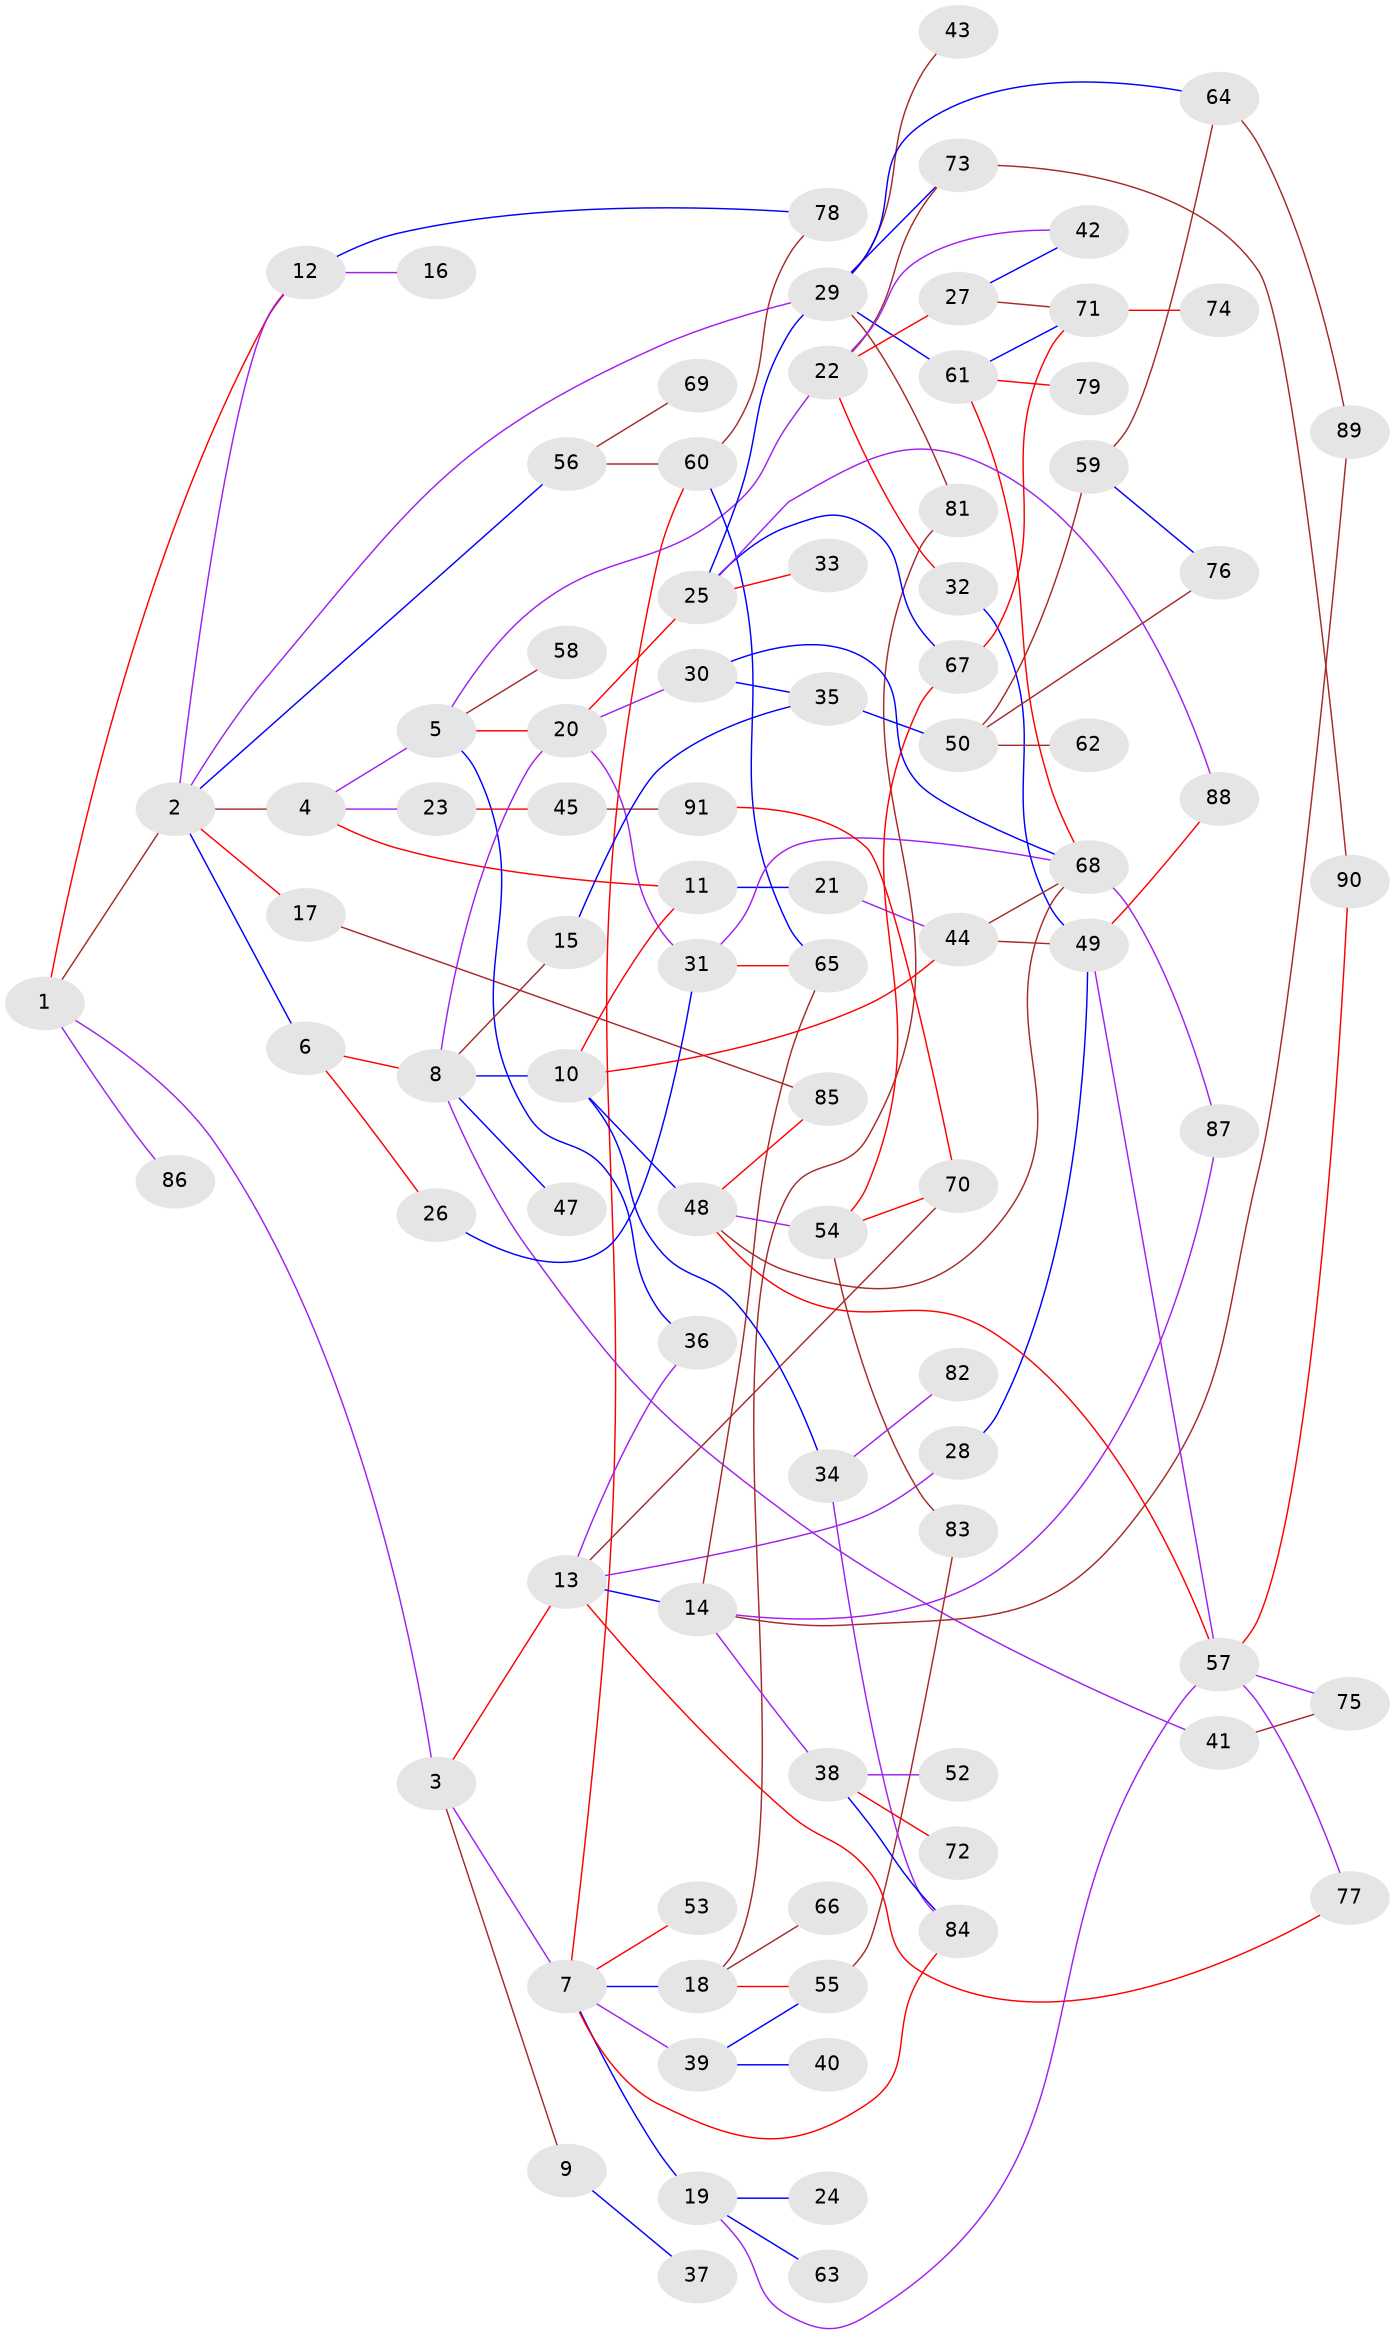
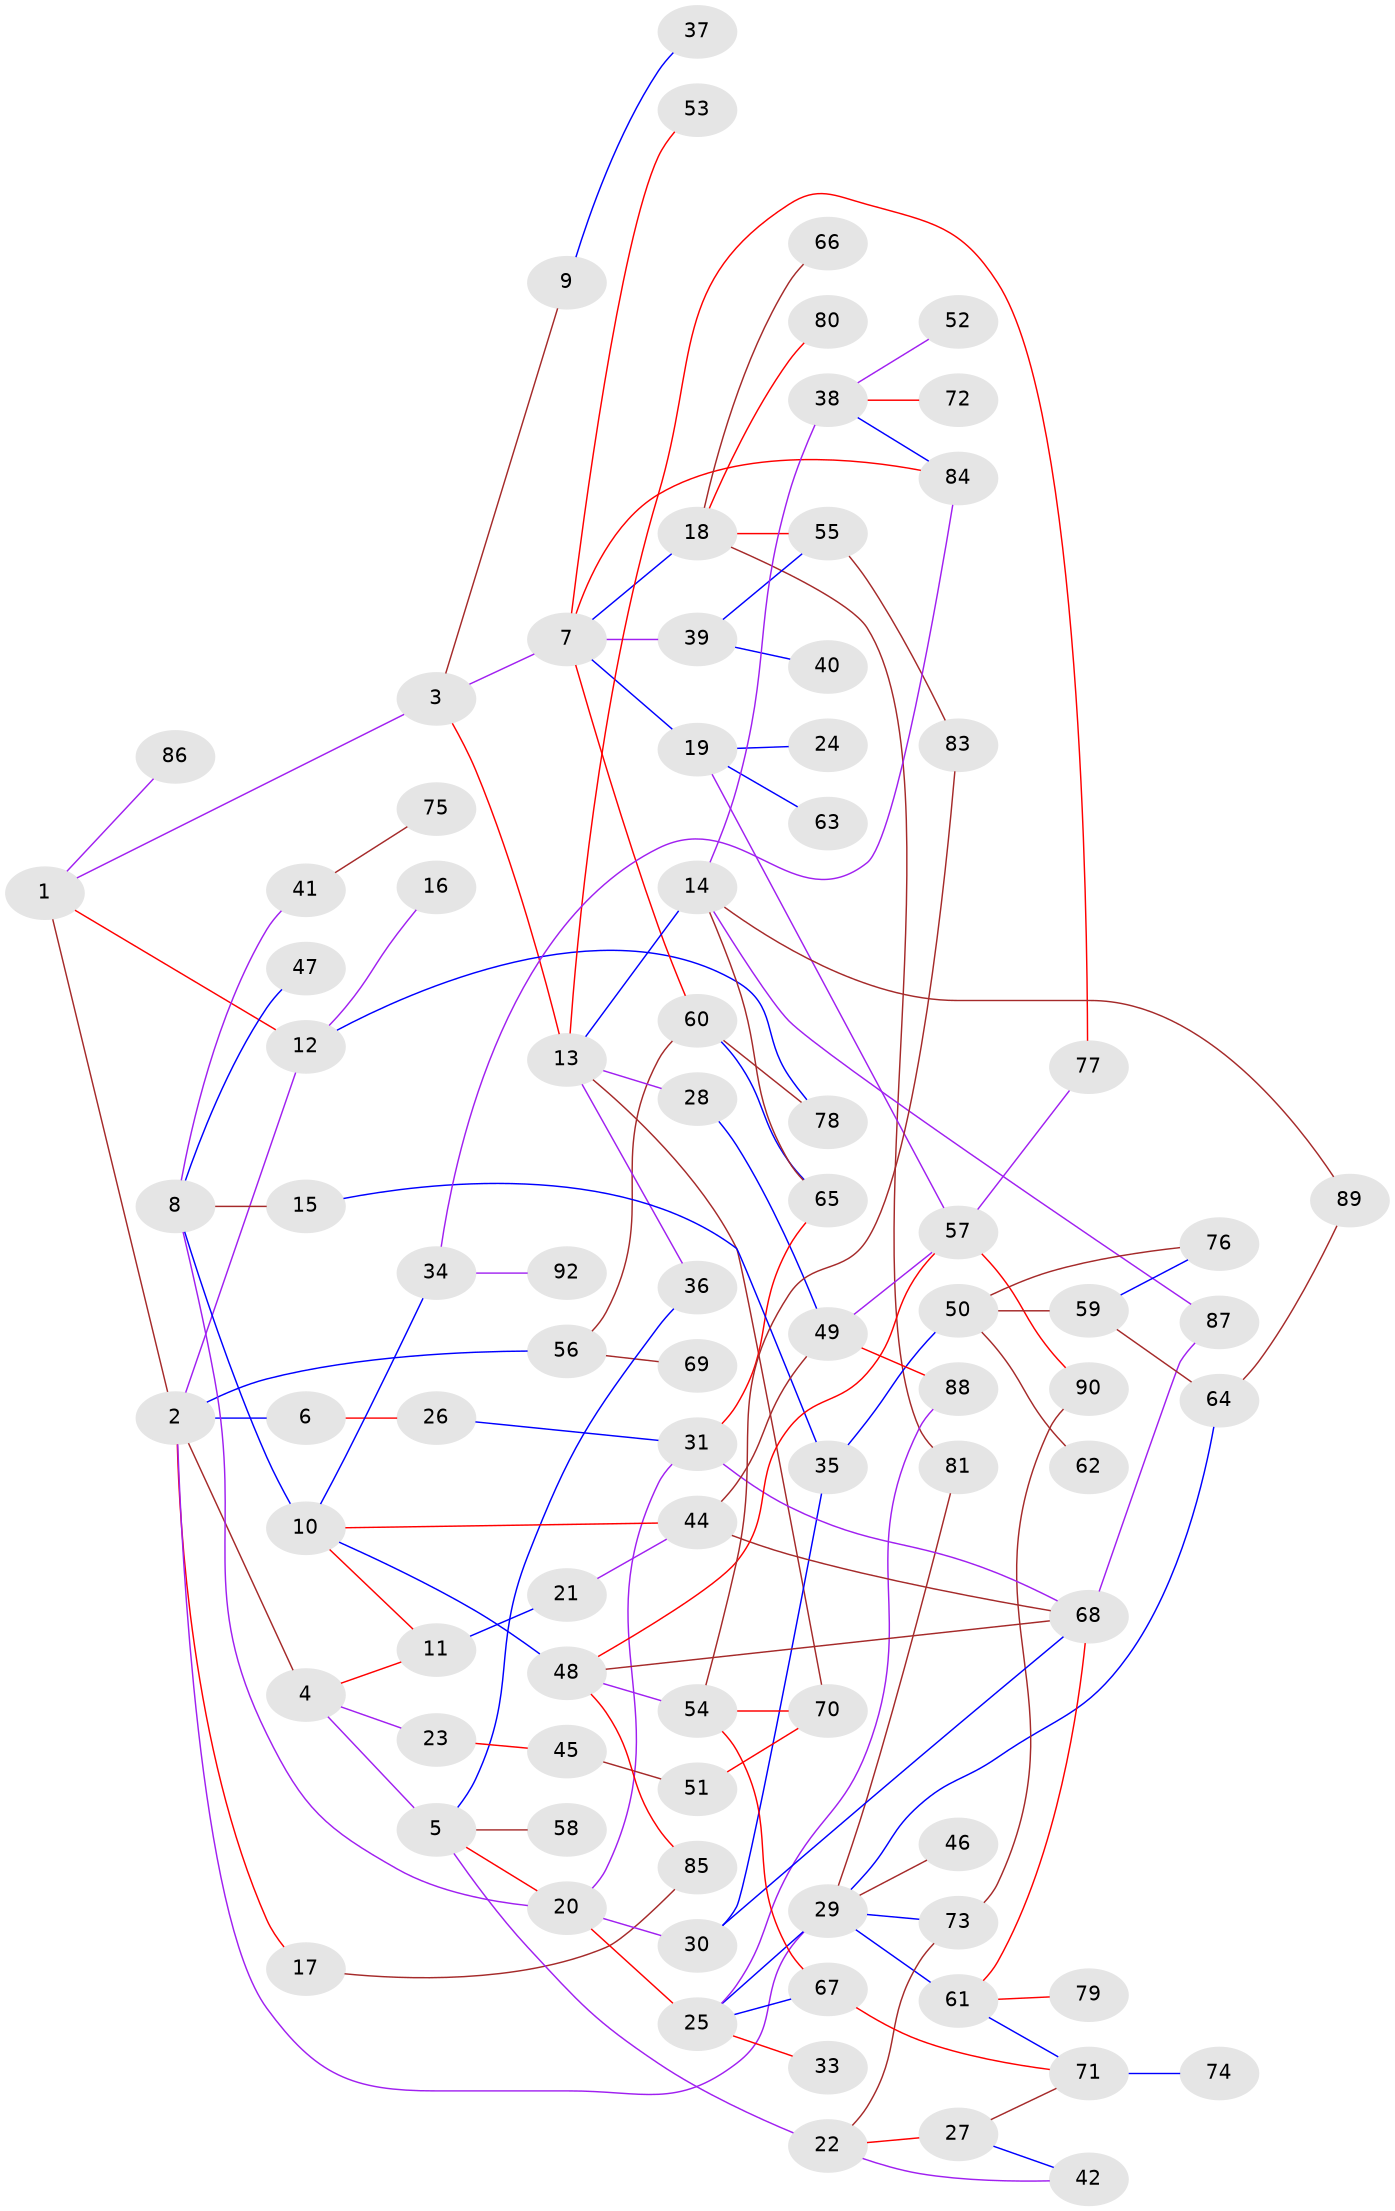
node "43": label "43" -> "46"
edge "71" -- "74": color red -> blue
node "80": added
node "32": removed
node "91": label "91" -> "51"
edge "6" -- "8": removed
node "82": label "82" -> "92"
edge "57" -- "75": removed
